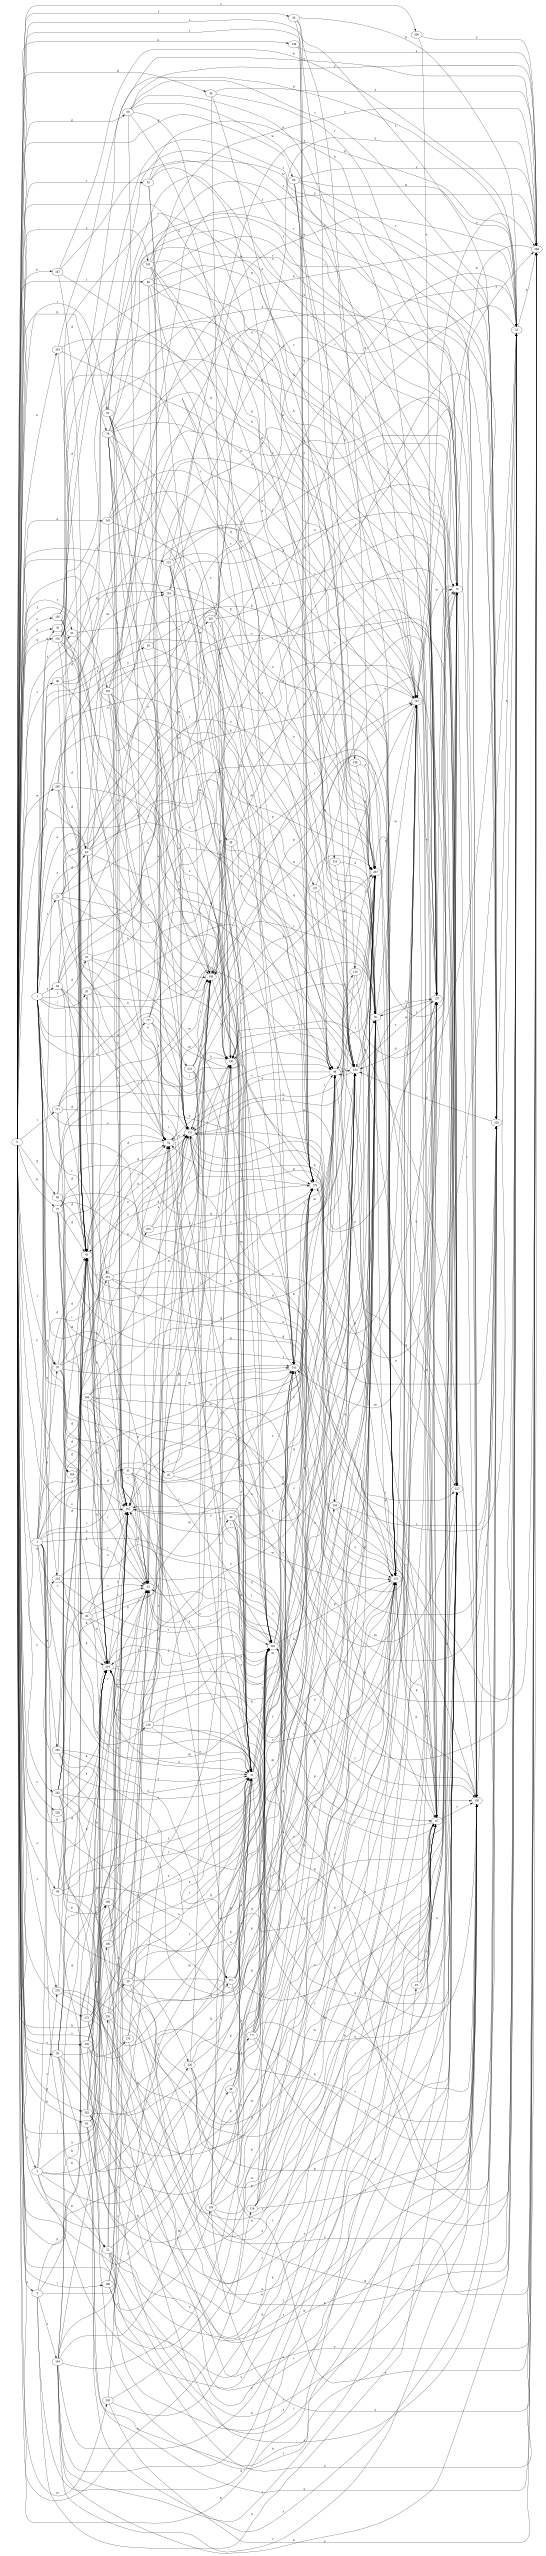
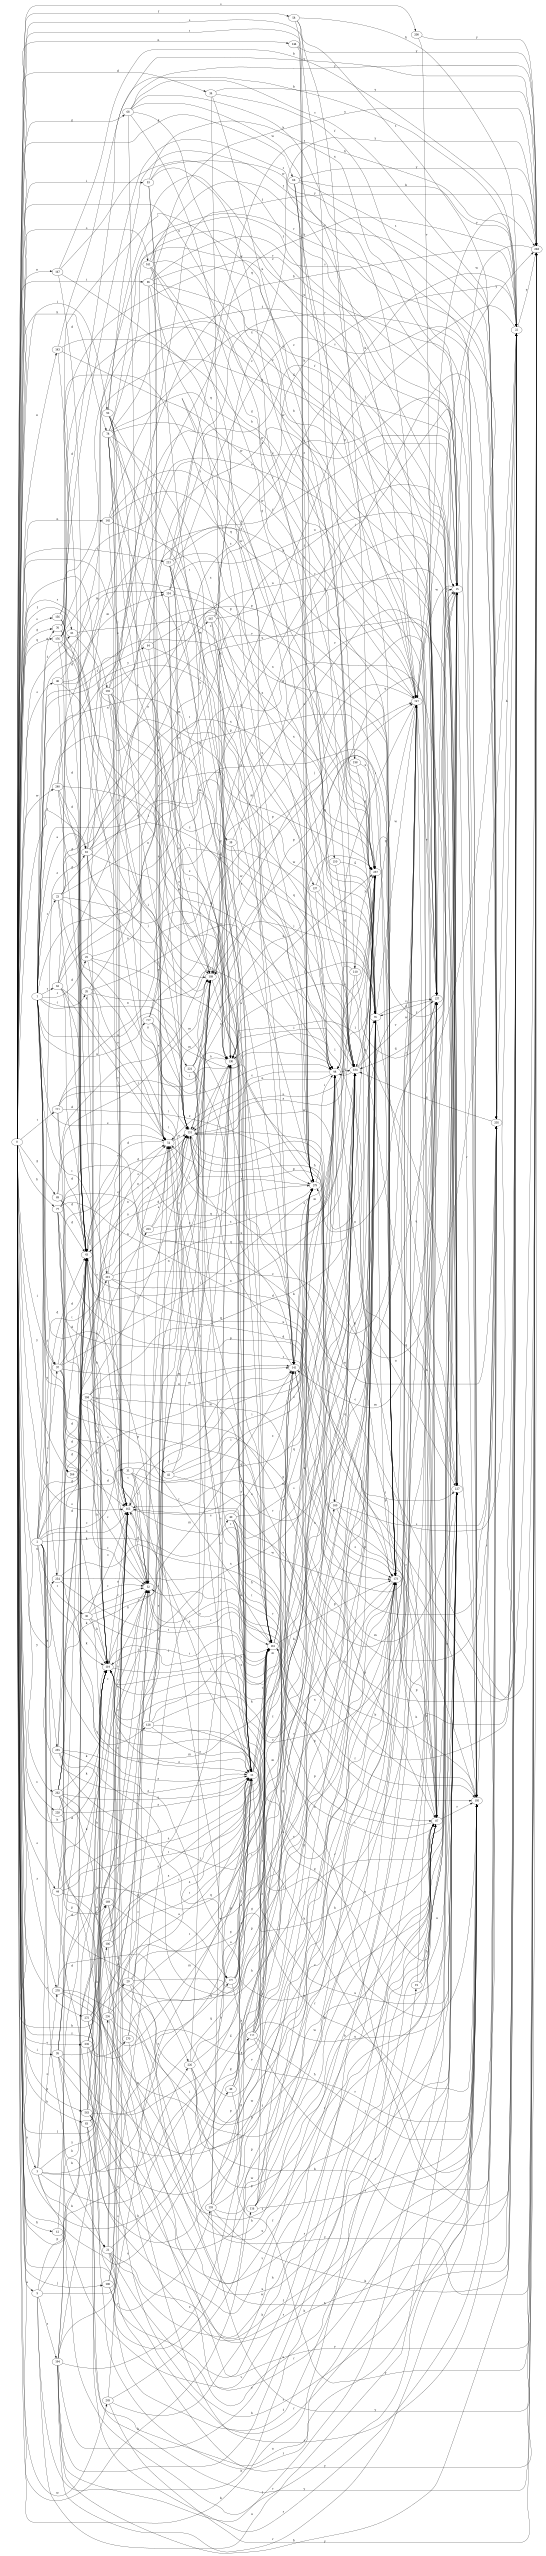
edge "213" -> "65": added, label "f"
edge "64" -> "54": added, label "e"
edge "98" -> "210": reversed
edge "40" -> "22": added, label "b"
edge "215" -> "184": added, label "q"
edge "268" -> "54": added, label "e"
edge "141" -> "162": removed, label "o"
edge "278" -> "237": added, label "v"
edge "228" -> "11": added, label "a"
edge "194" -> "141": removed, label "m"
node "12": added
